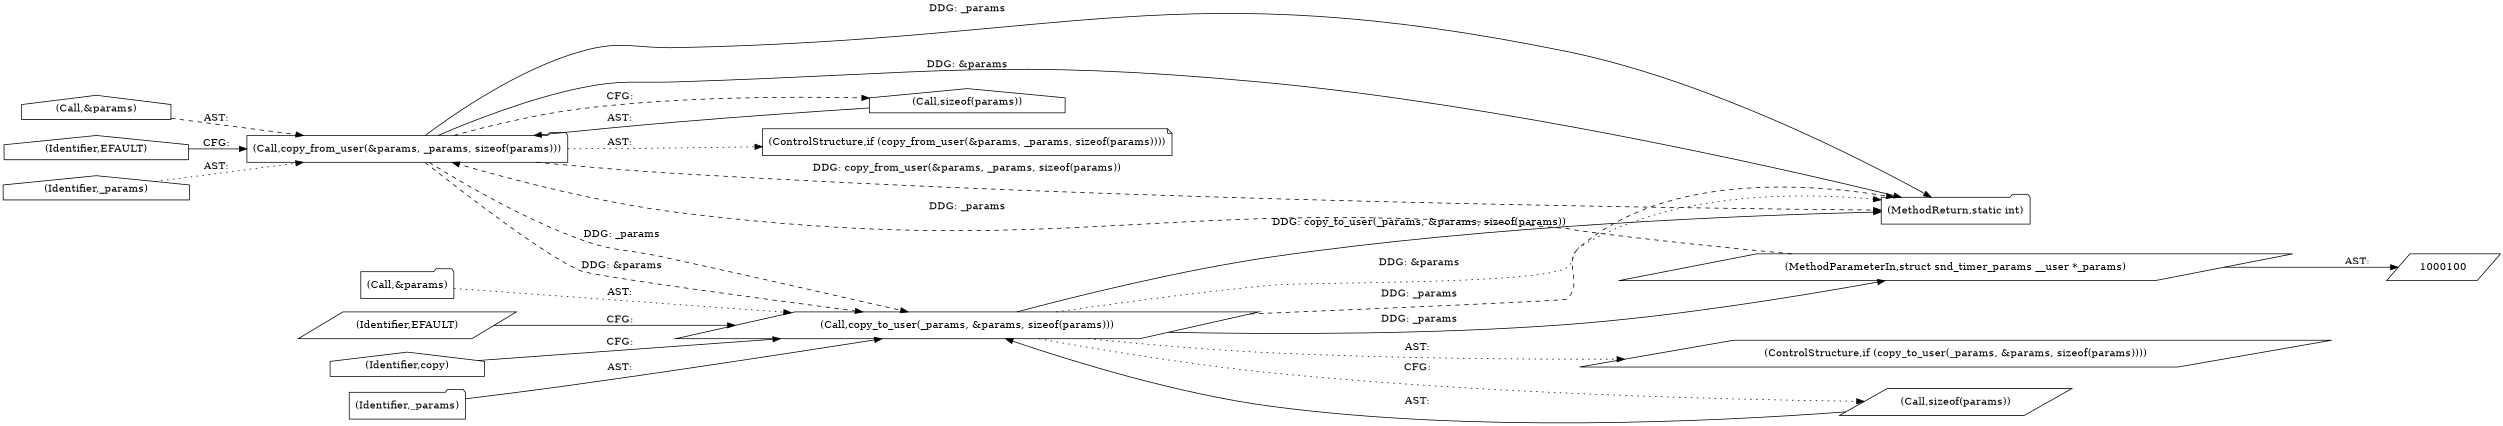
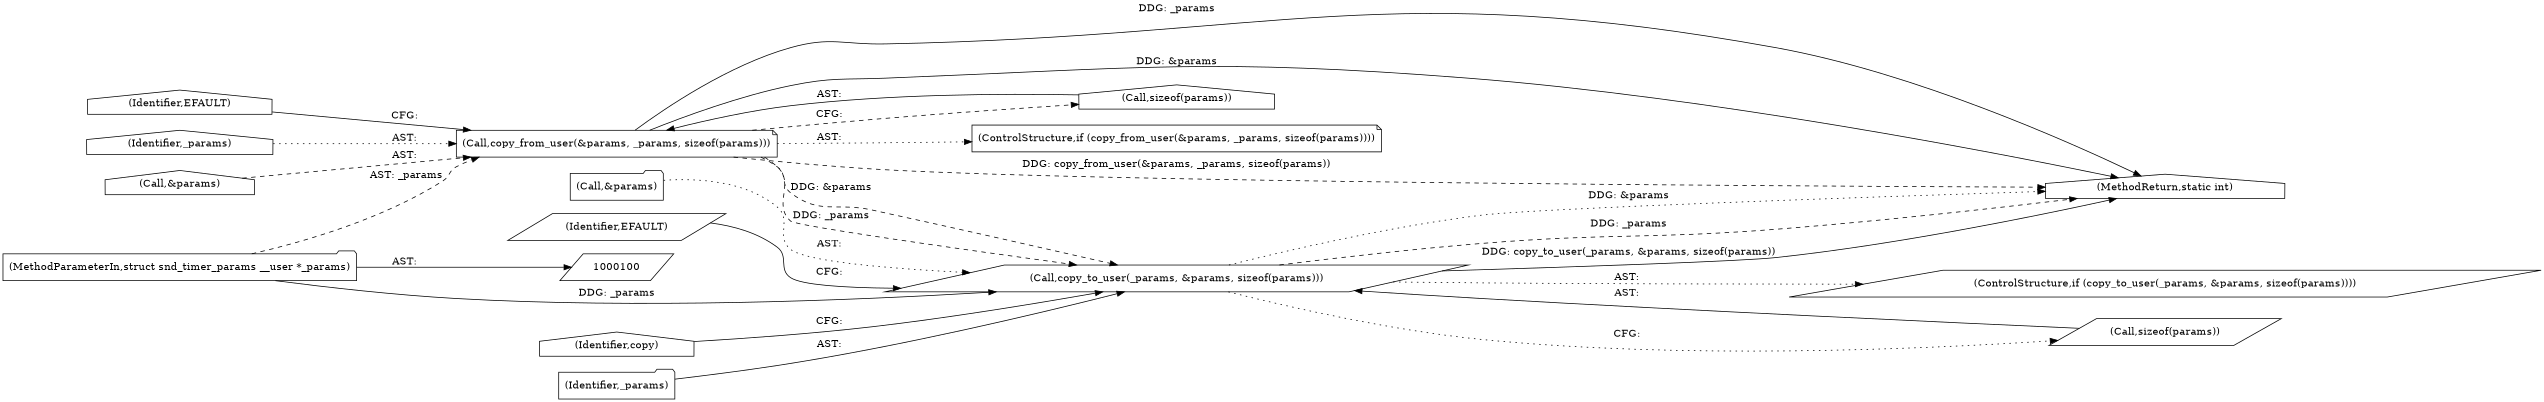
node "(Call,copy_from_user(&params, _params, sizeof(params)))": shape folder -> note
edge "(MethodParameterIn,struct snd_timer_params __user *_params)" -> "(Call,copy_from_user(&params, _params, sizeof(params)))": label "DDG: _params" -> "AST: _params"
node "(MethodReturn,static int)": shape folder -> house
node "(MethodParameterIn,struct snd_timer_params __user *_params)": shape parallelogram -> folder
edge "(Call,copy_to_user(_params, &params, sizeof(params)))" -> "(MethodParameterIn,struct snd_timer_params __user *_params)": reversed
